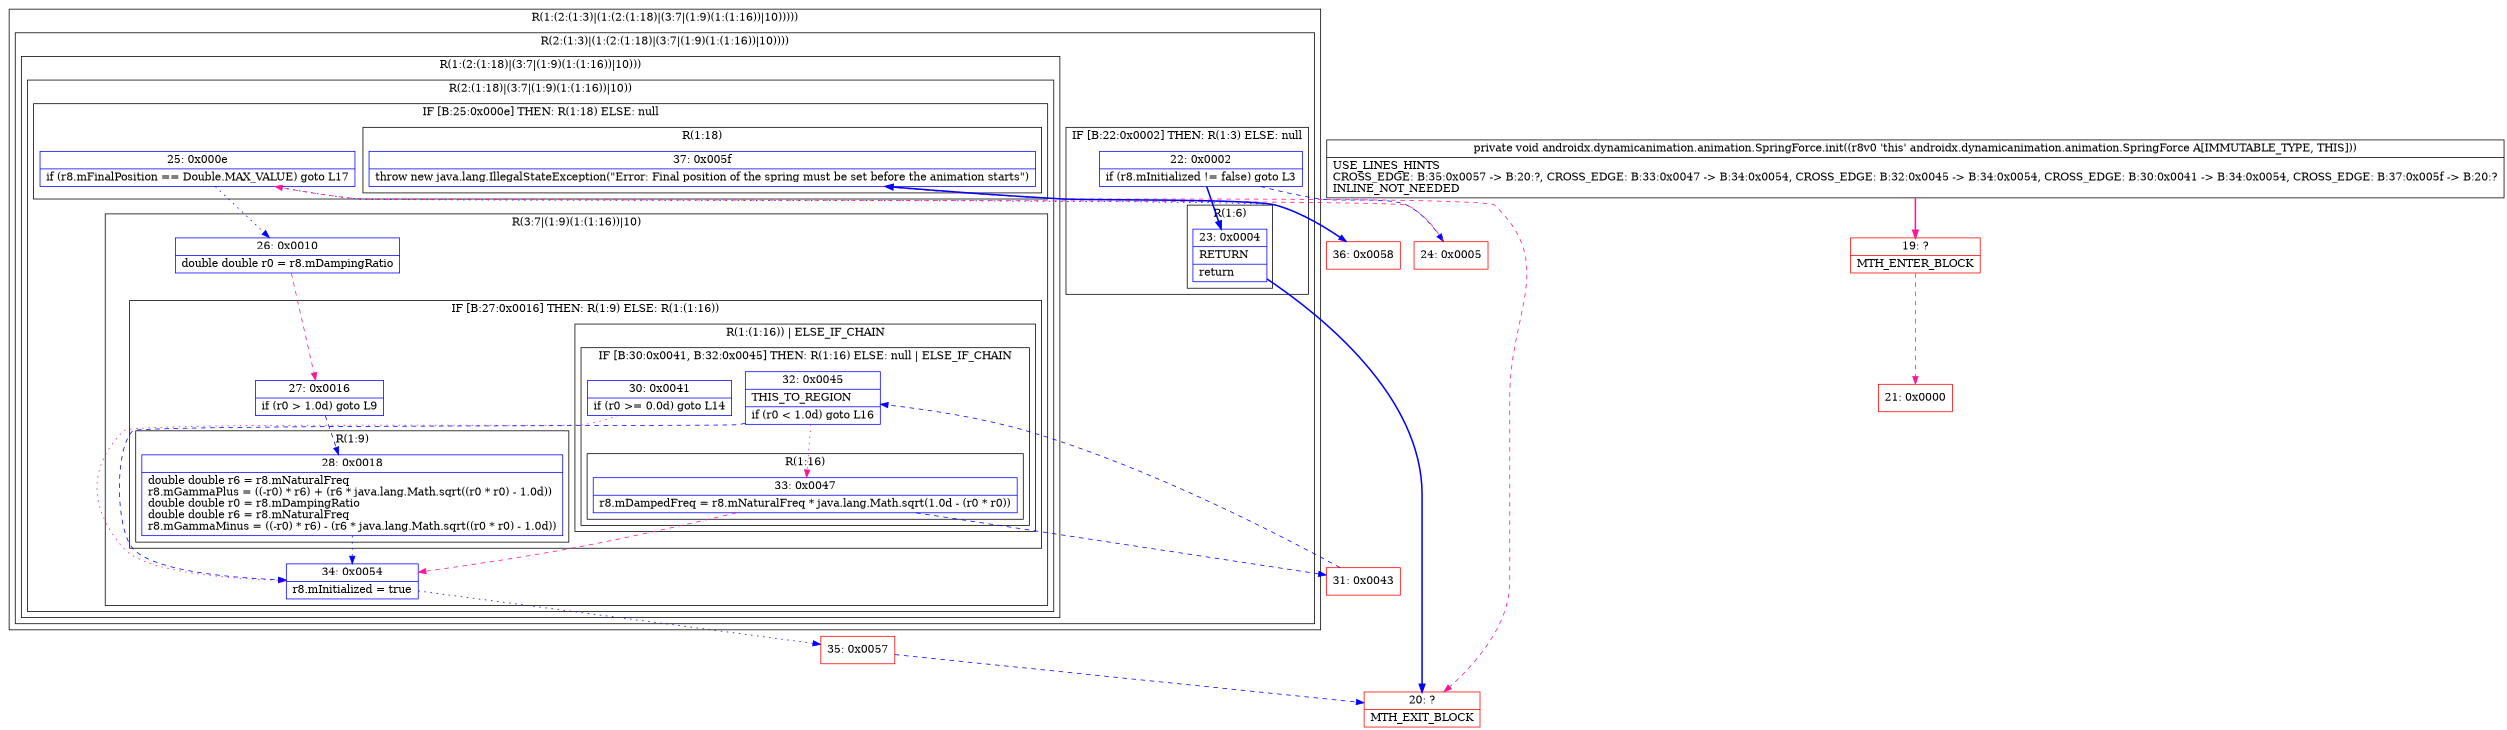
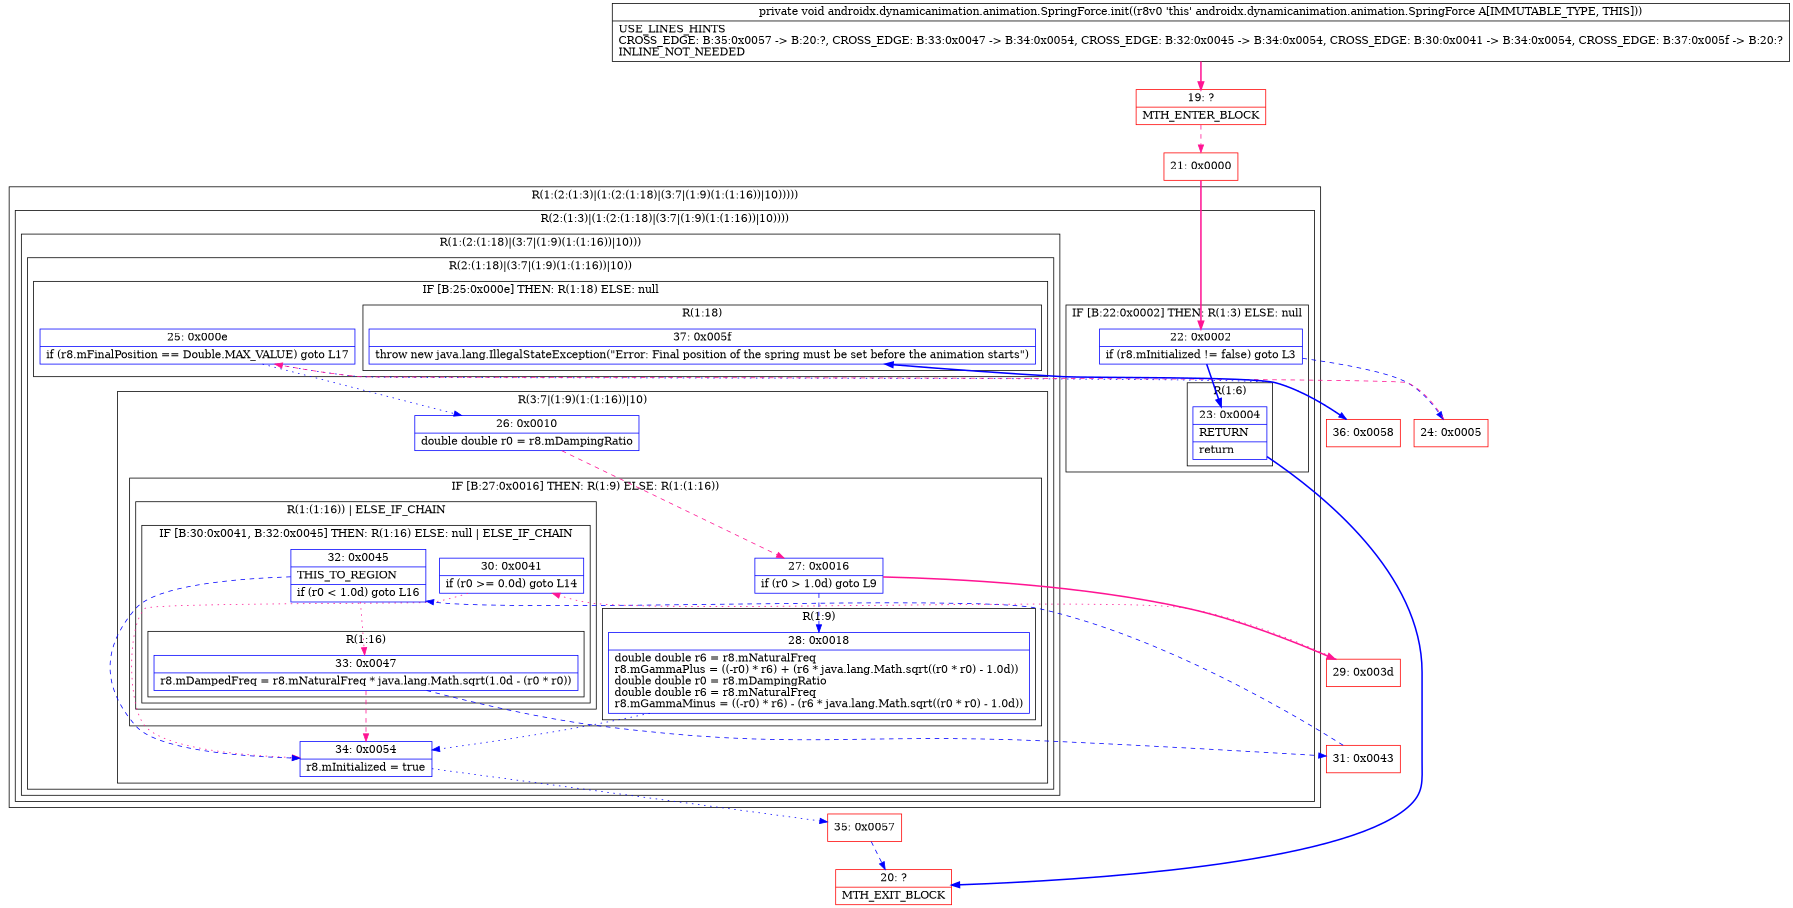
edge "37: 0x005f" -> "20: ?": removed
edge "21: 0x0000" -> "22: 0x0002": added
node "29: 0x003d": added
